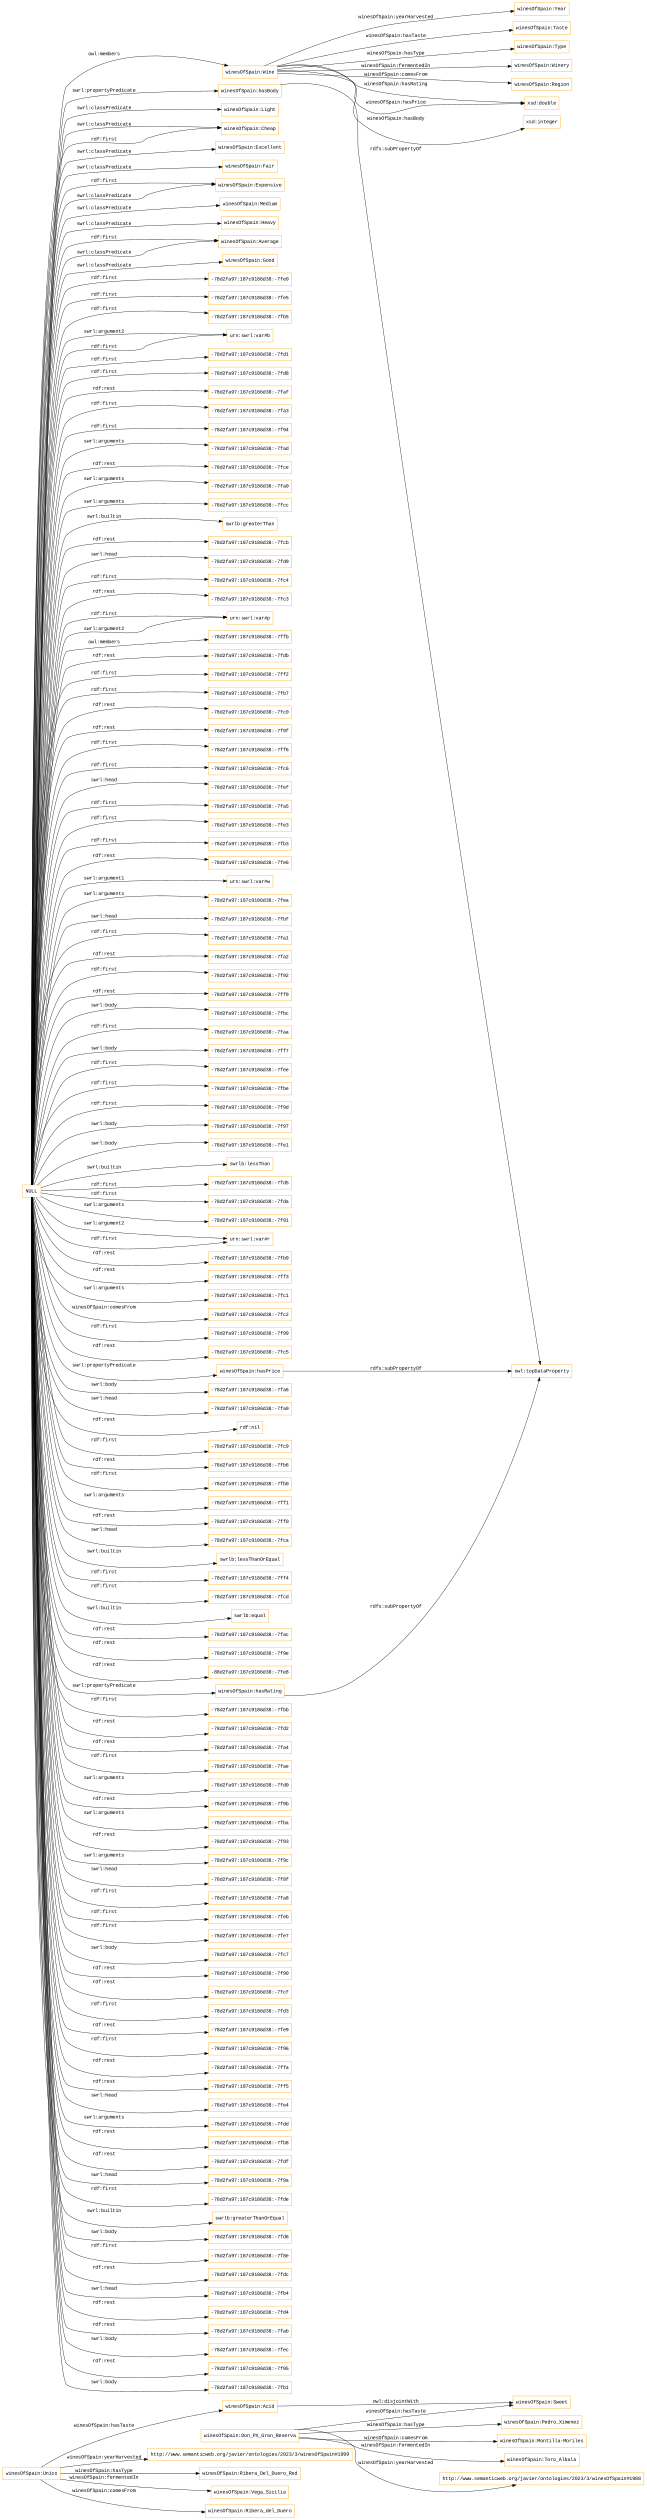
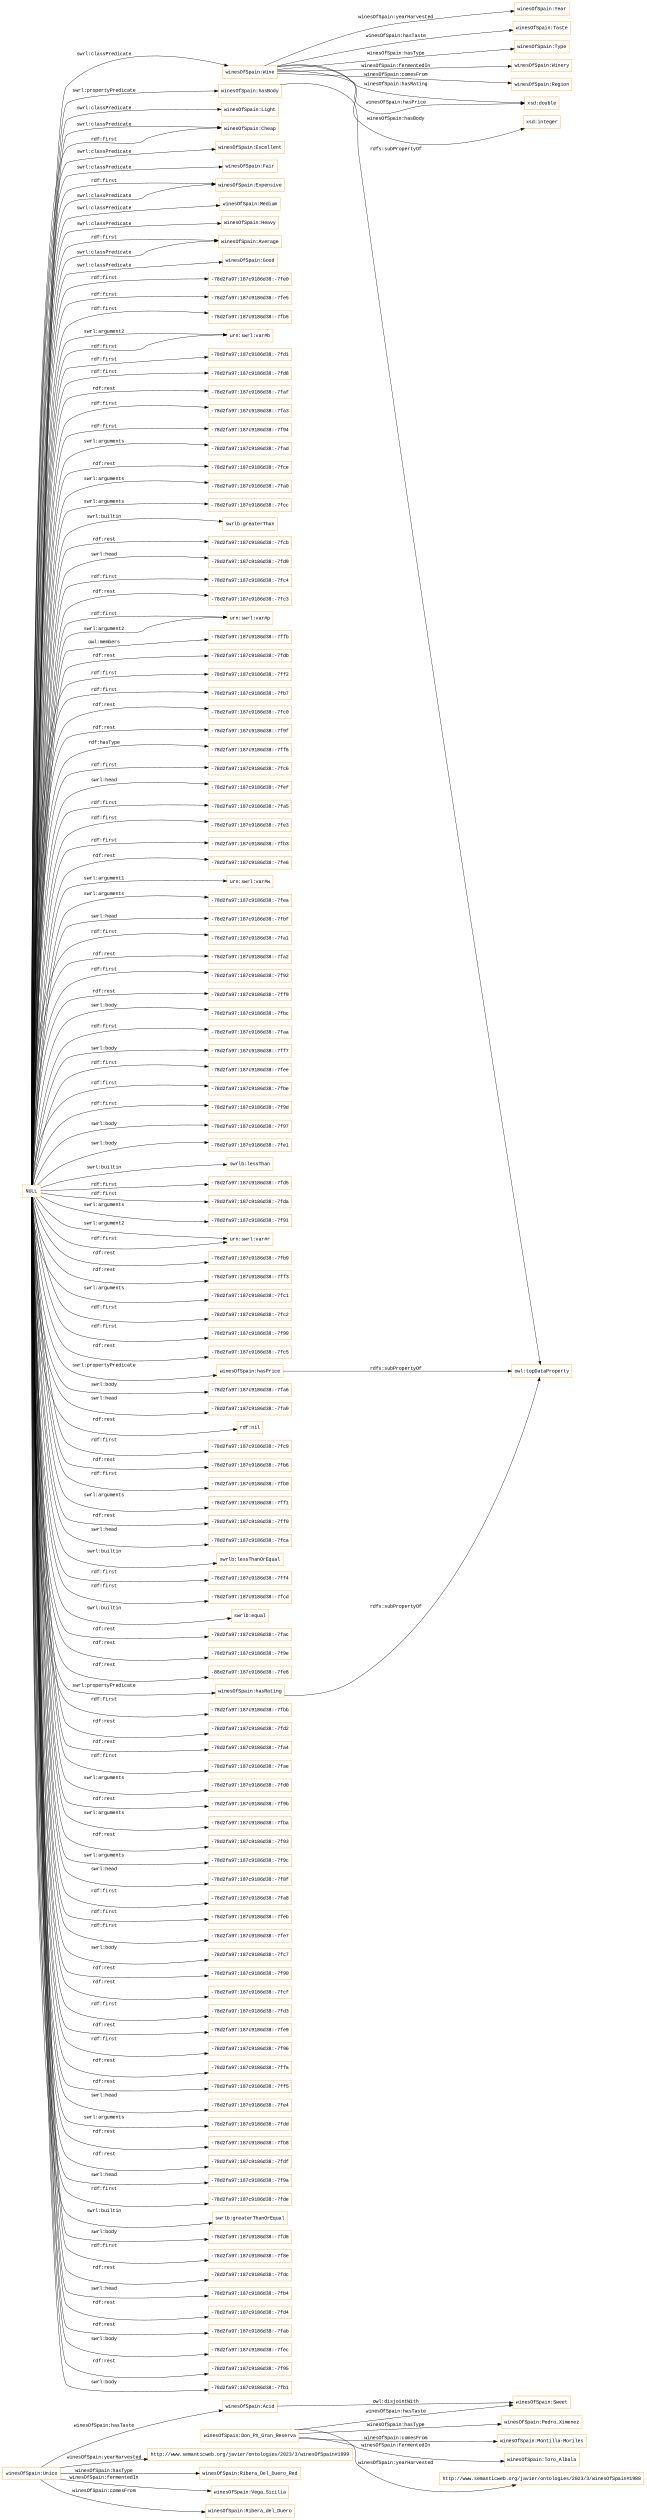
edge "NULL" -> "winesOfSpain:Wine": label "owl:members" -> "swrl:classPredicate"
edge "NULL" -> "-78d2fa97:187c9186d38:-7ff6": label "rdf:first" -> "rdf:hasType"
edge "NULL" -> "-78d2fa97:187c9186d38:-7fc2": label "winesOfSpain:comesFrom" -> "rdf:first"
